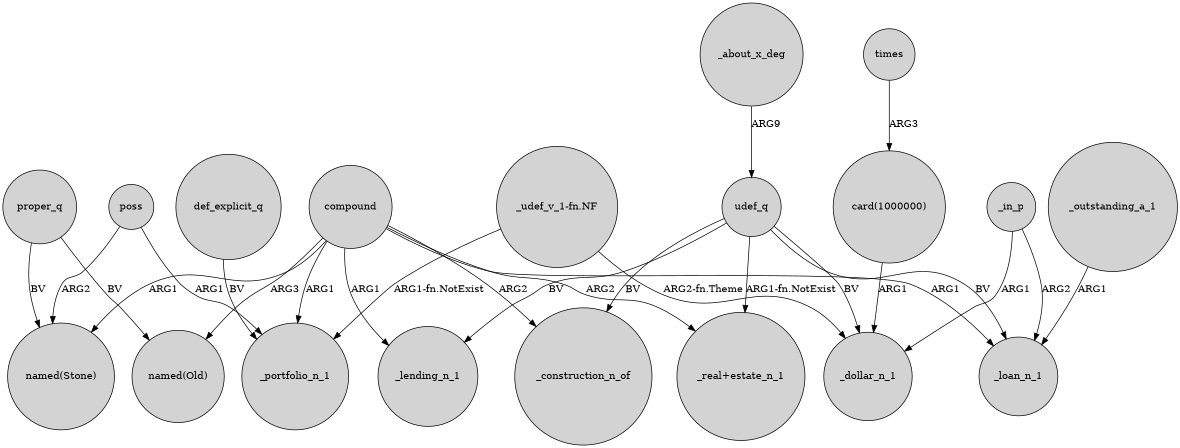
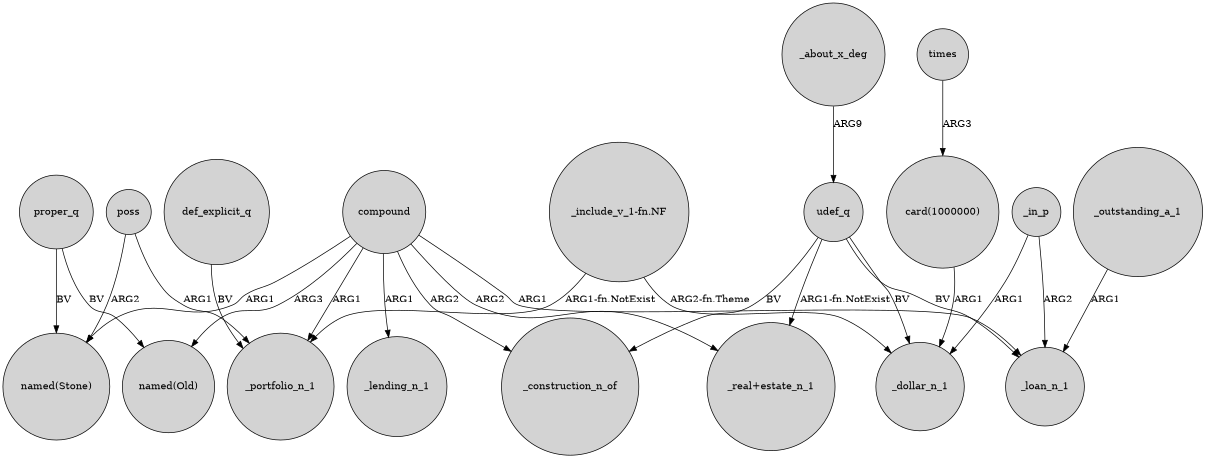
node "_udef_v_1-fn.NF": label "_udef_v_1-fn.NF" -> "_include_v_1-fn.NF"
edge "udef_q" -> "_lending_n_1": removed, label "BV"
